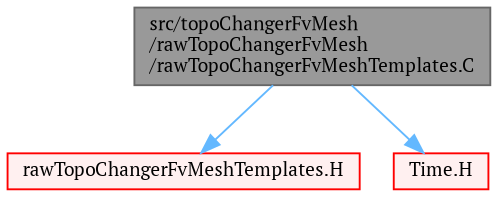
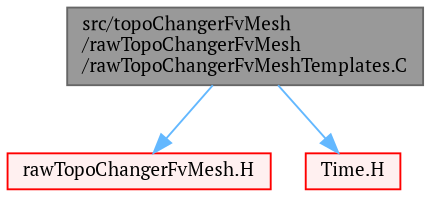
node "rawTopoChangerFvMeshTemplates.H": label "rawTopoChangerFvMeshTemplates.H" -> "rawTopoChangerFvMesh.H"
